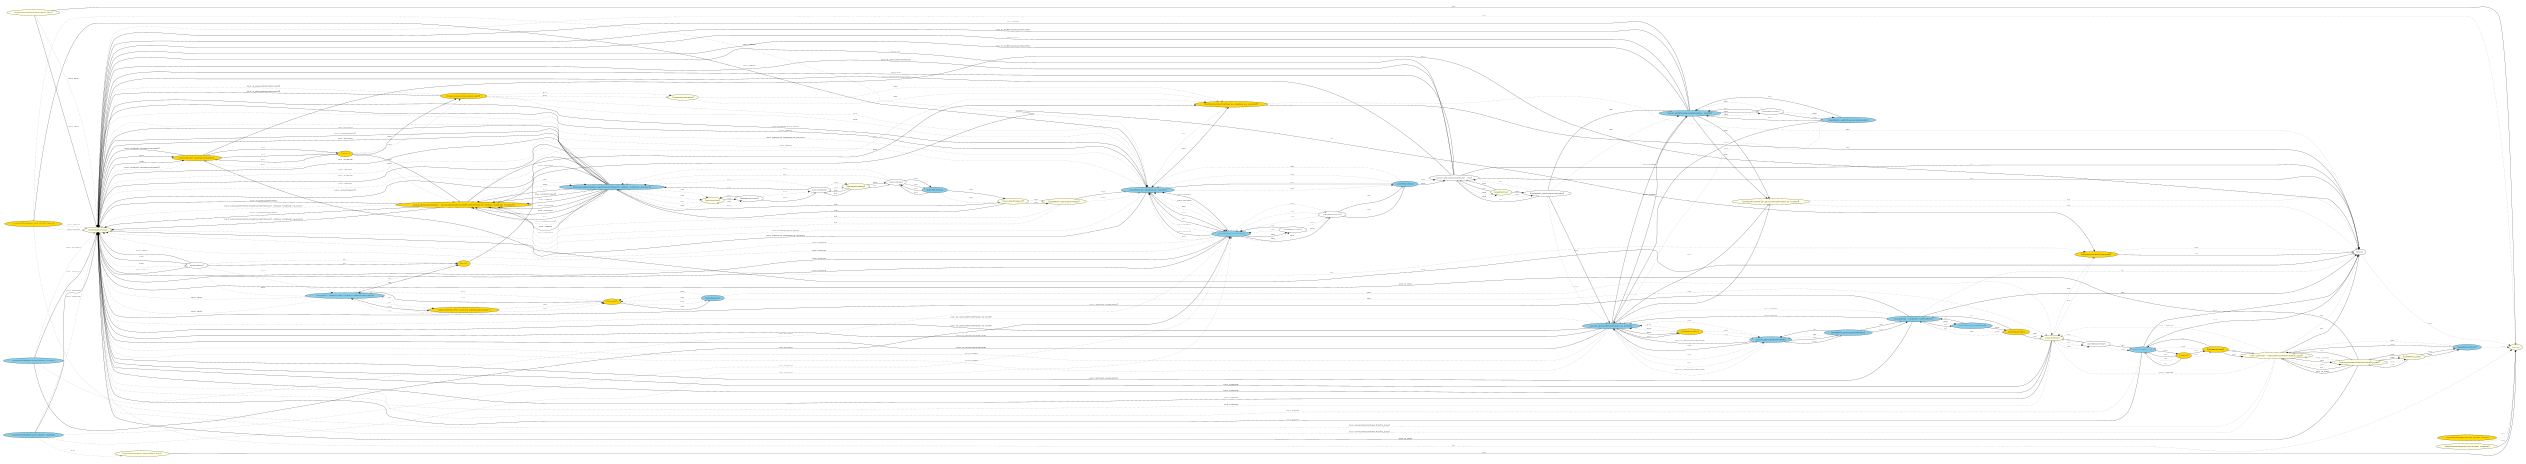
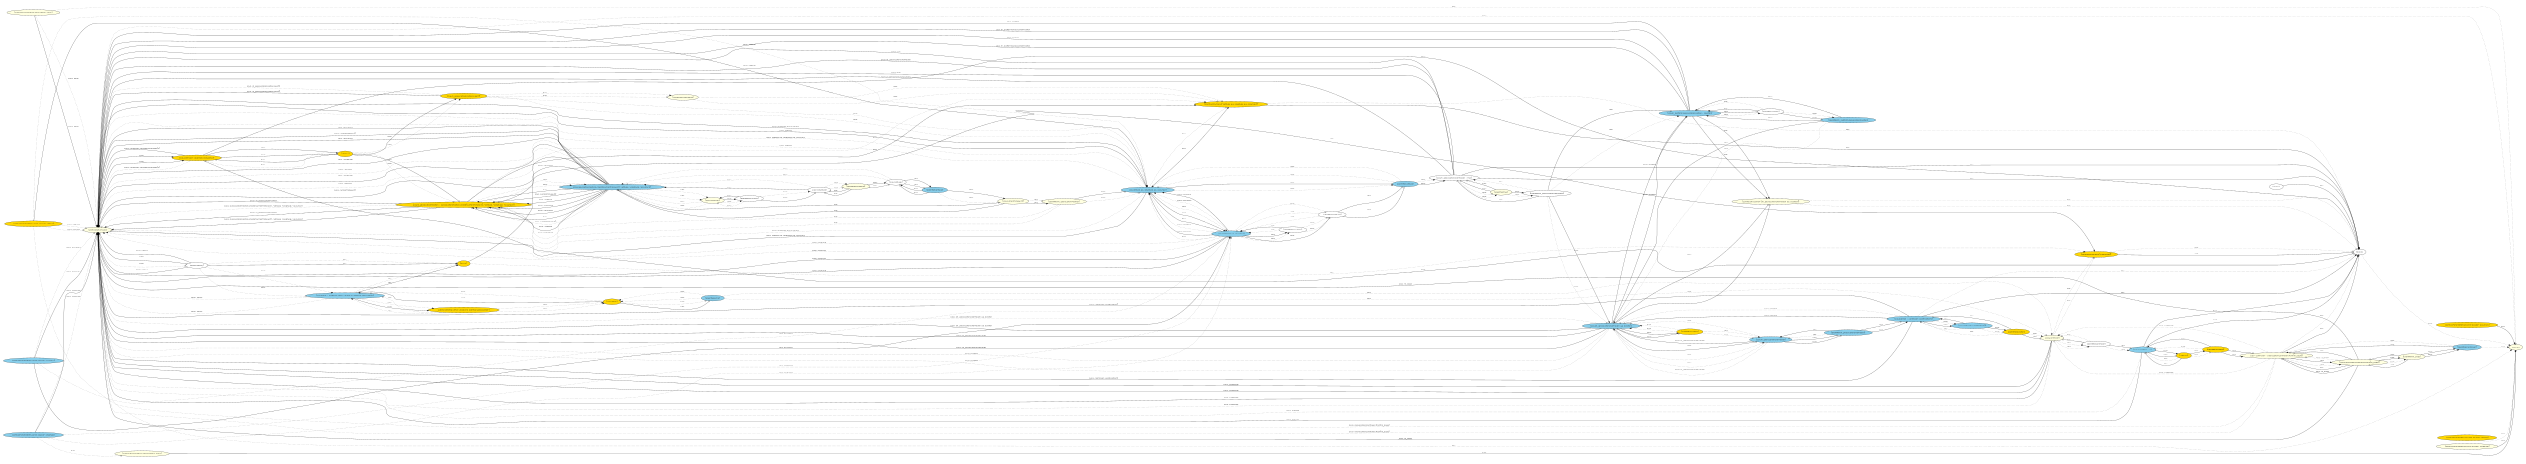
edge "(MethodParameterIn,ErrorString* error)" -> "1000101": style solid -> dotted
node "1000112": added
node "(MethodParameterOut,const double* accuracy)": added
